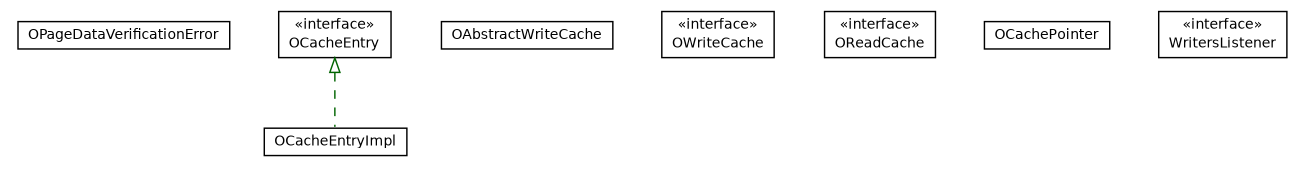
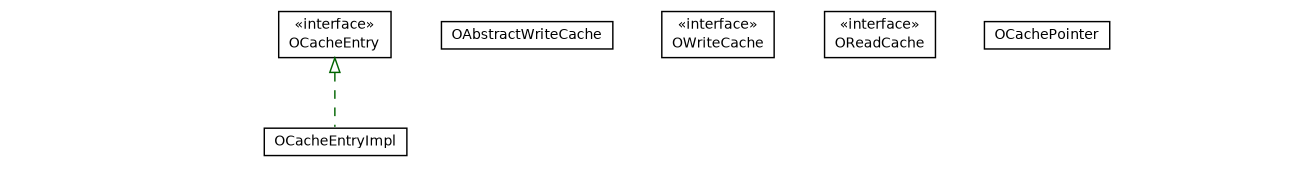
node "OPageDataVerificationError": removed
node "WritersListener": removed
